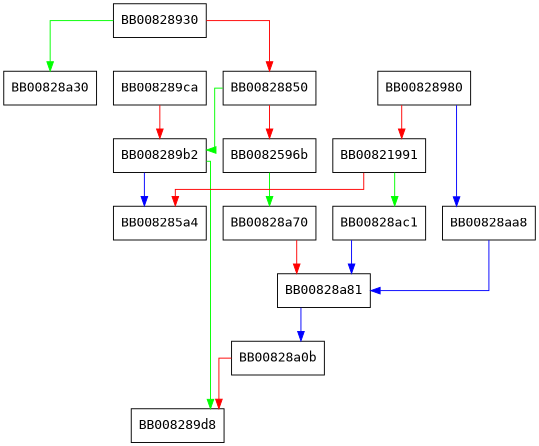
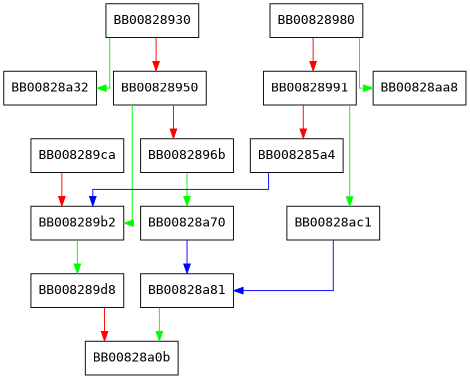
node "BB00828a30": label "BB00828a30" -> "BB00828a32"
node "BB00828850": label "BB00828850" -> "BB00828950"
edge "BB00828980" -> "BB00828aa8": color blue -> green
node "BB0082596b": label "BB0082596b" -> "BB0082896b"
node "BB00821991": label "BB00821991" -> "BB00828991"
edge "BB008289b2" -> "BB008285a4": reversed
edge "BB00828a70" -> "BB00828a81": color red -> blue
edge "BB00828aa8" -> "BB00828a81": removed
edge "BB00828a81" -> "BB00828a0b": color blue -> green
edge "BB00828a0b" -> "BB008289d8": reversed
